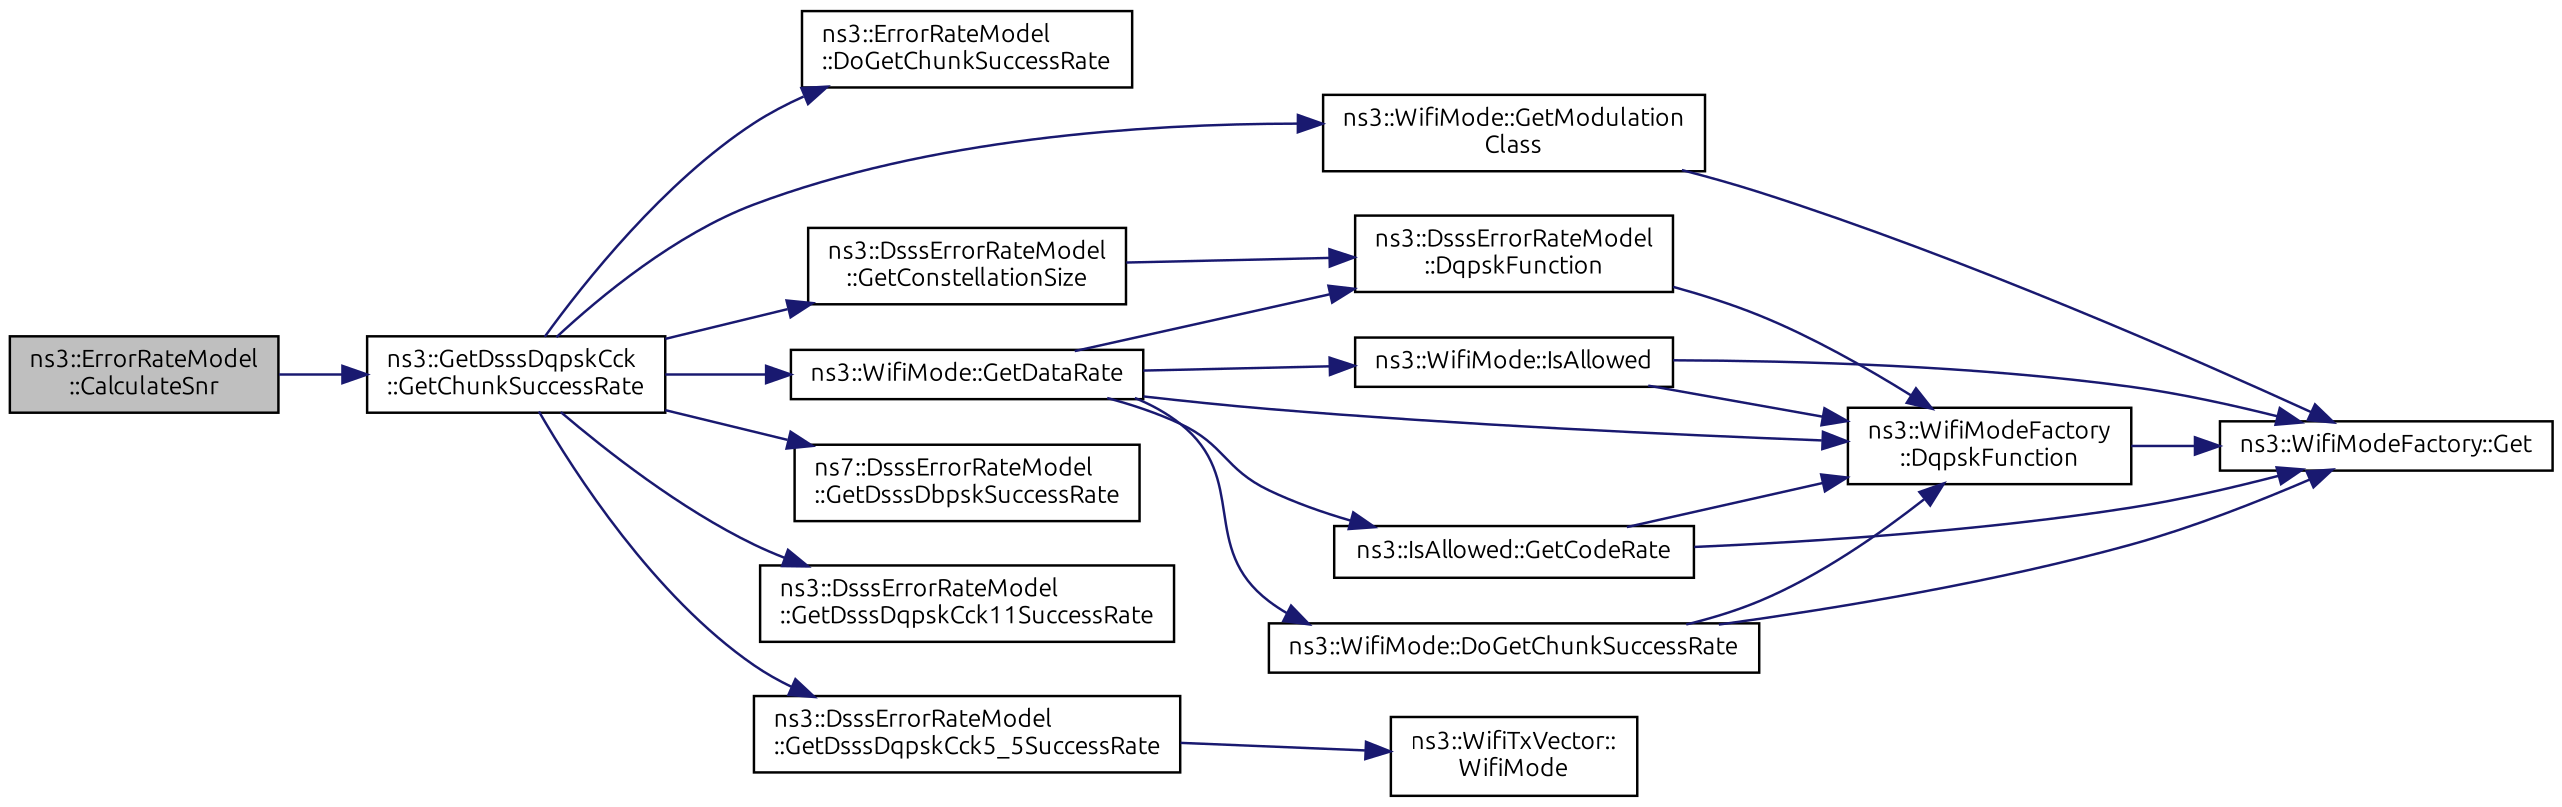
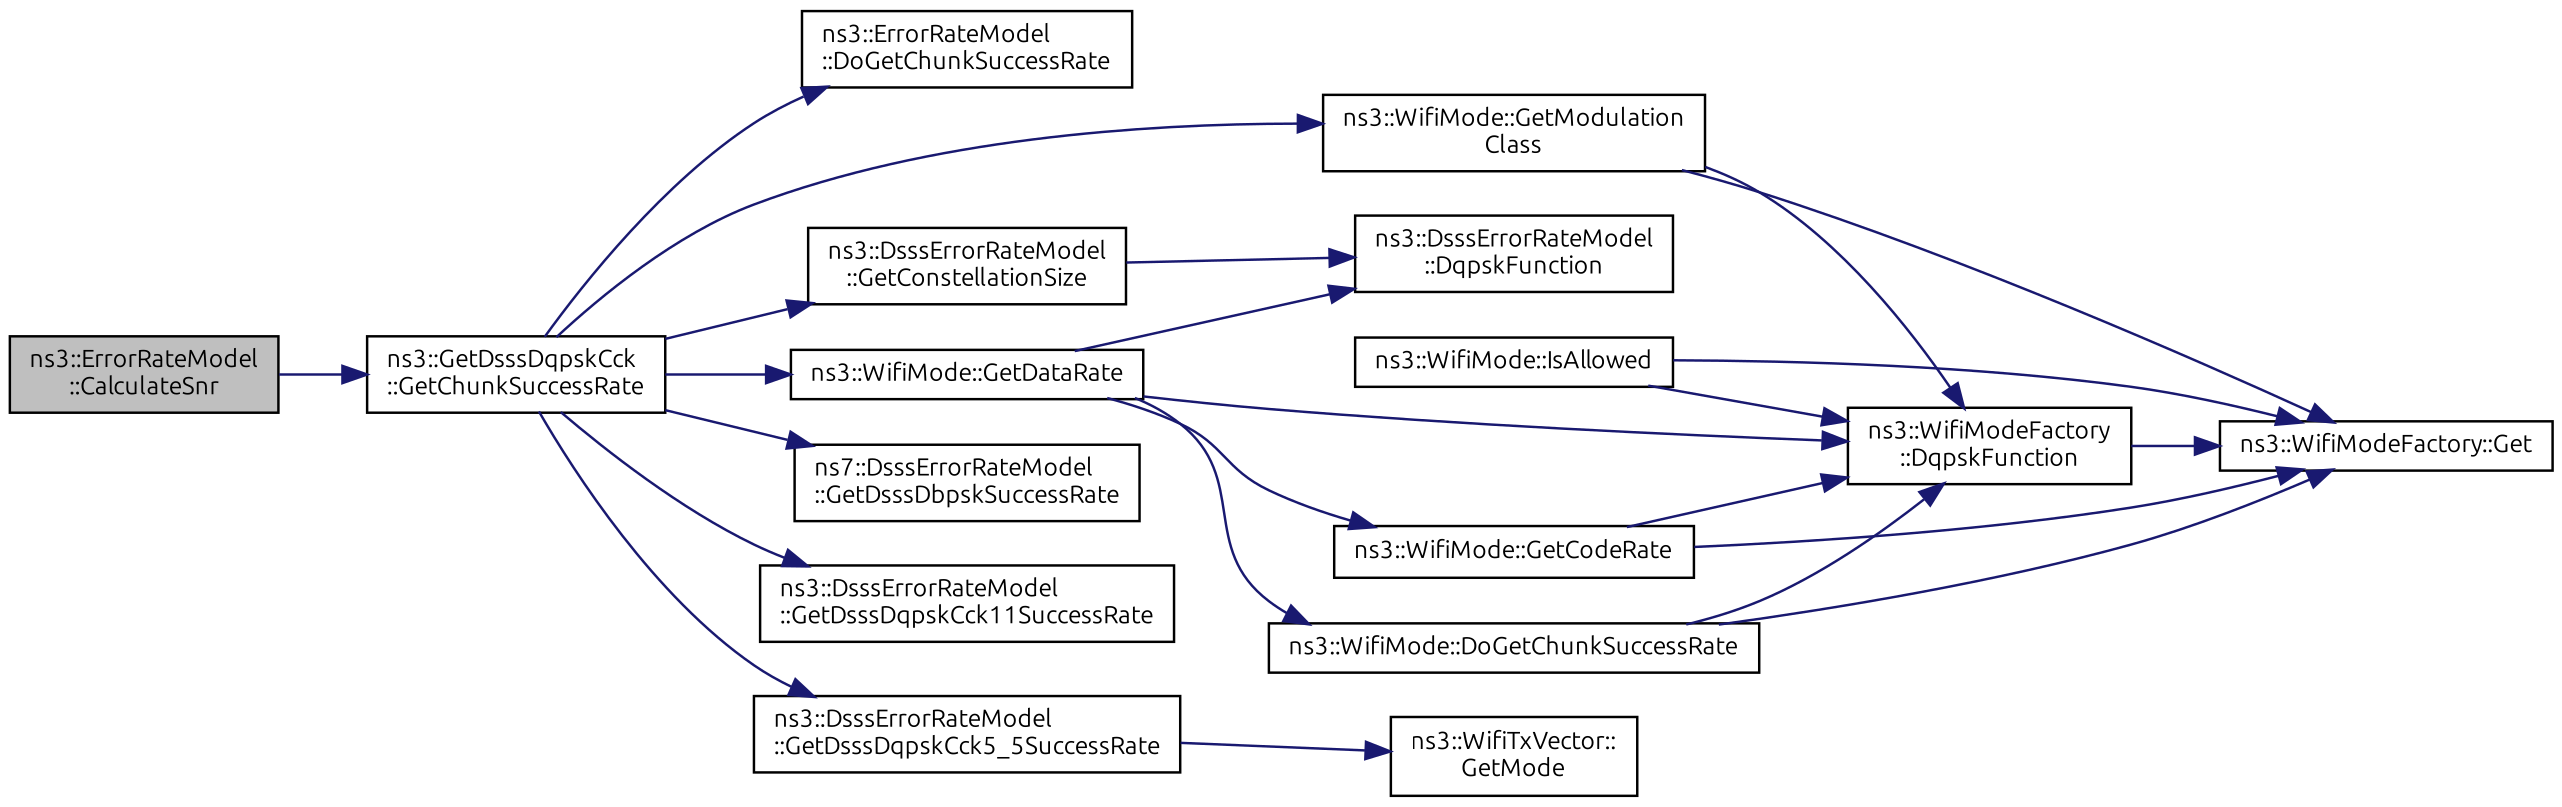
edge "ns3::DsssErrorRateModel ::DqpskFunction" -> "ns3::WifiModeFactory ::DqpskFunction": now "ns3::WifiMode::GetModulation Class" -> "ns3::WifiModeFactory ::DqpskFunction"
edge "ns3::WifiMode::GetDataRate" -> "ns3::WifiMode::IsAllowed": removed
node "ns3::IsAllowed::GetCodeRate": label "ns3::IsAllowed::GetCodeRate" -> "ns3::WifiMode::GetCodeRate"
node "ns3::WifiTxVector:: WifiMode": label "ns3::WifiTxVector:: WifiMode" -> "ns3::WifiTxVector:: GetMode"
